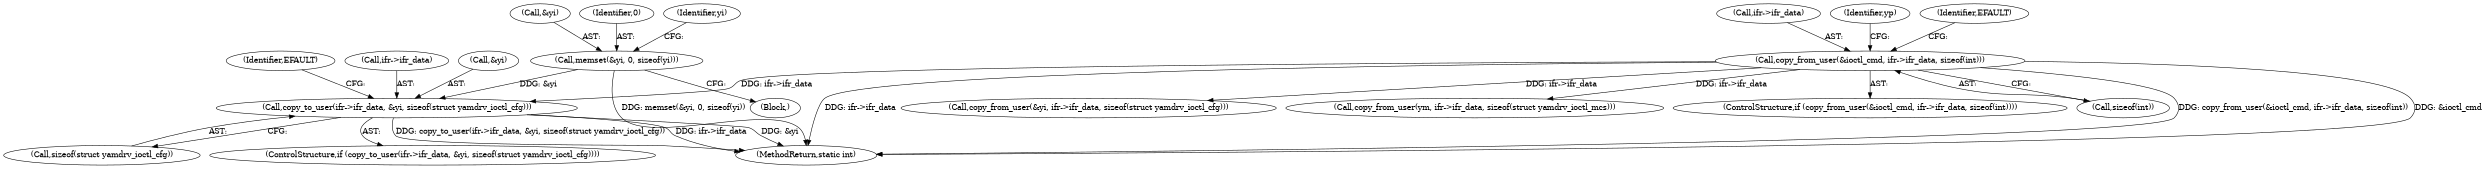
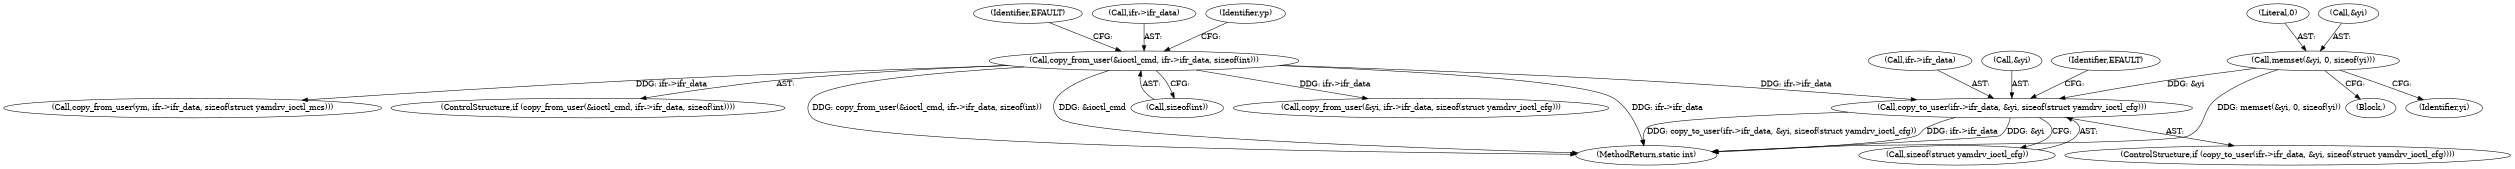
node "(Identifier,0)": label "(Identifier,0)" -> "(Literal,0)"
edge "(Identifier,yi)" -> "(Call,memset(&yi, 0, sizeof(yi)))": reversed
